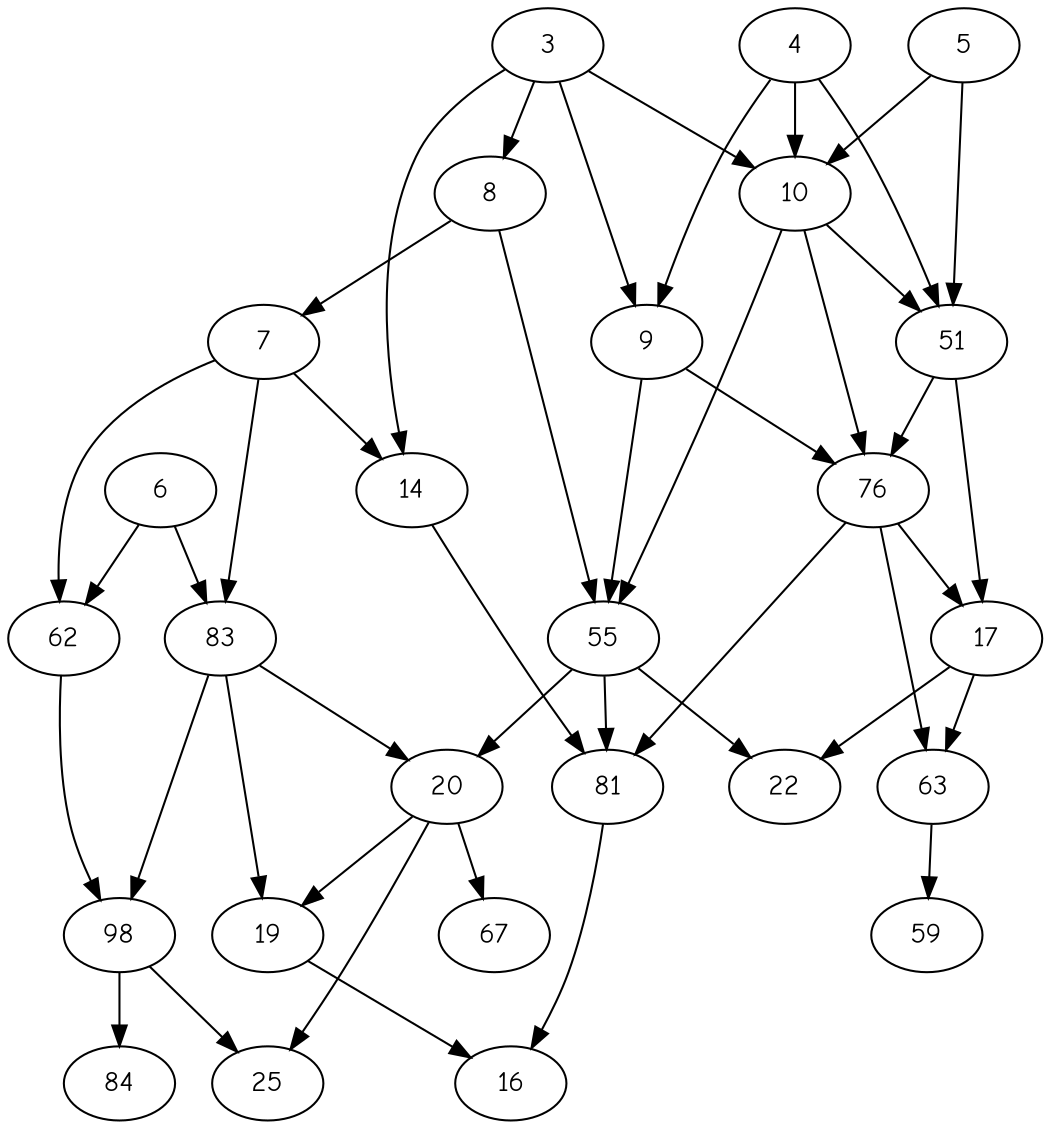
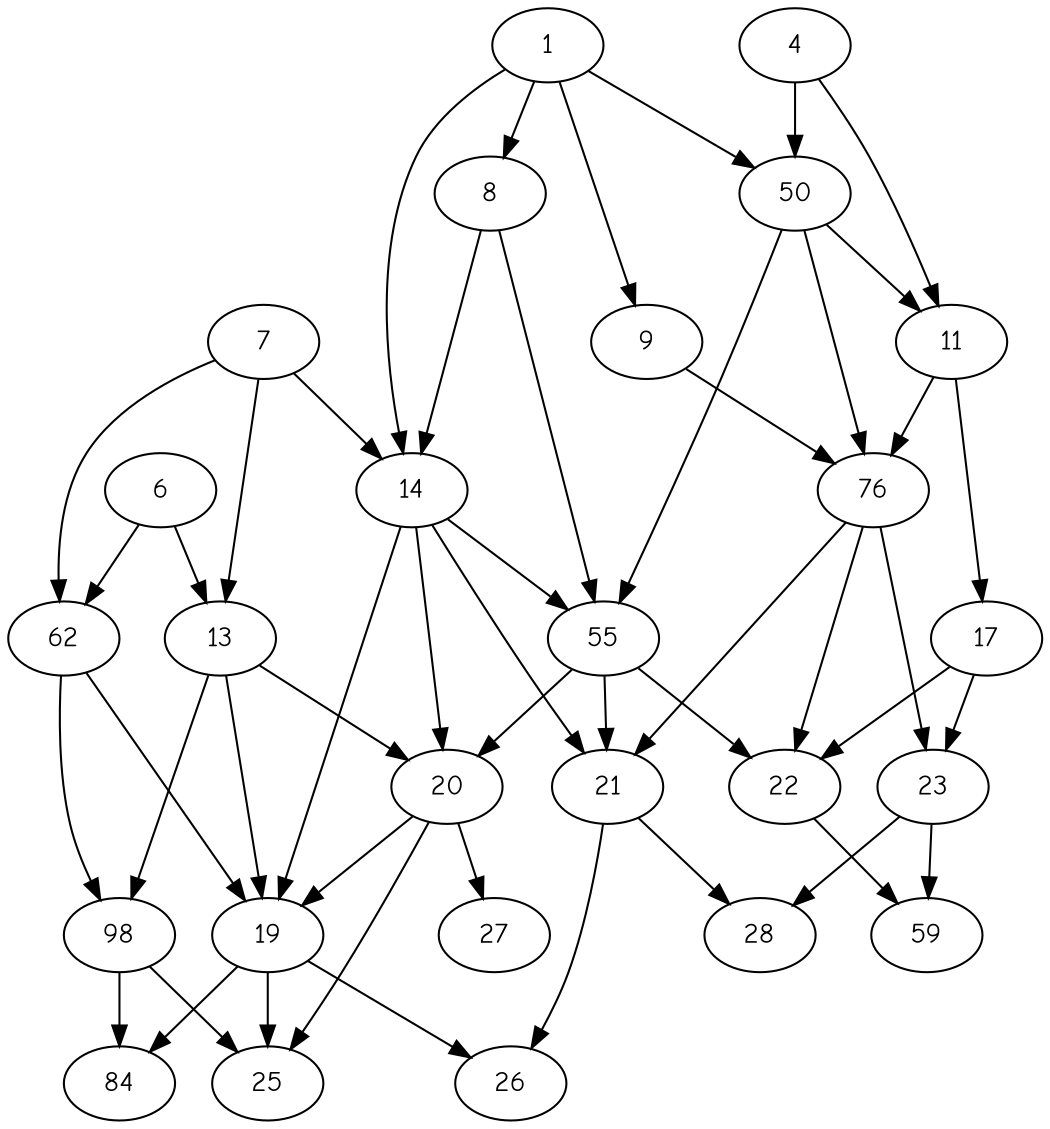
node "3": label "3" -> "1"
node "5": removed
edge "4" -> "9": removed
node "10": label "10" -> "50"
edge "8" -> "7": now "8" -> "14"
node "51": label "51" -> "11"
edge "9" -> "55": now "14" -> "55"
edge "76" -> "17": now "76" -> "22"
edge "14" -> "20": added
node "83": label "83" -> "13"
edge "14" -> "19": added
edge "62" -> "19": added
node "81": label "81" -> "21"
node "63": label "63" -> "23"
edge "22" -> "59": added
node "67": label "67" -> "27"
node "28": added
edge "19" -> "25": added
edge "19" -> "84": added
node "16": label "16" -> "26"
